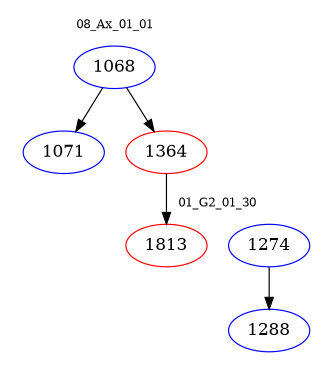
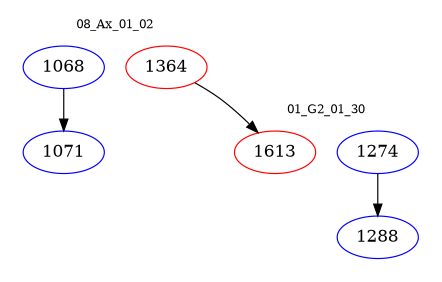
cluster "08_Ax_01_01": label "08_Ax_01_01" -> "08_Ax_01_02"
edge "1068" -> "1364": removed
node "1813": label "1813" -> "1613"
